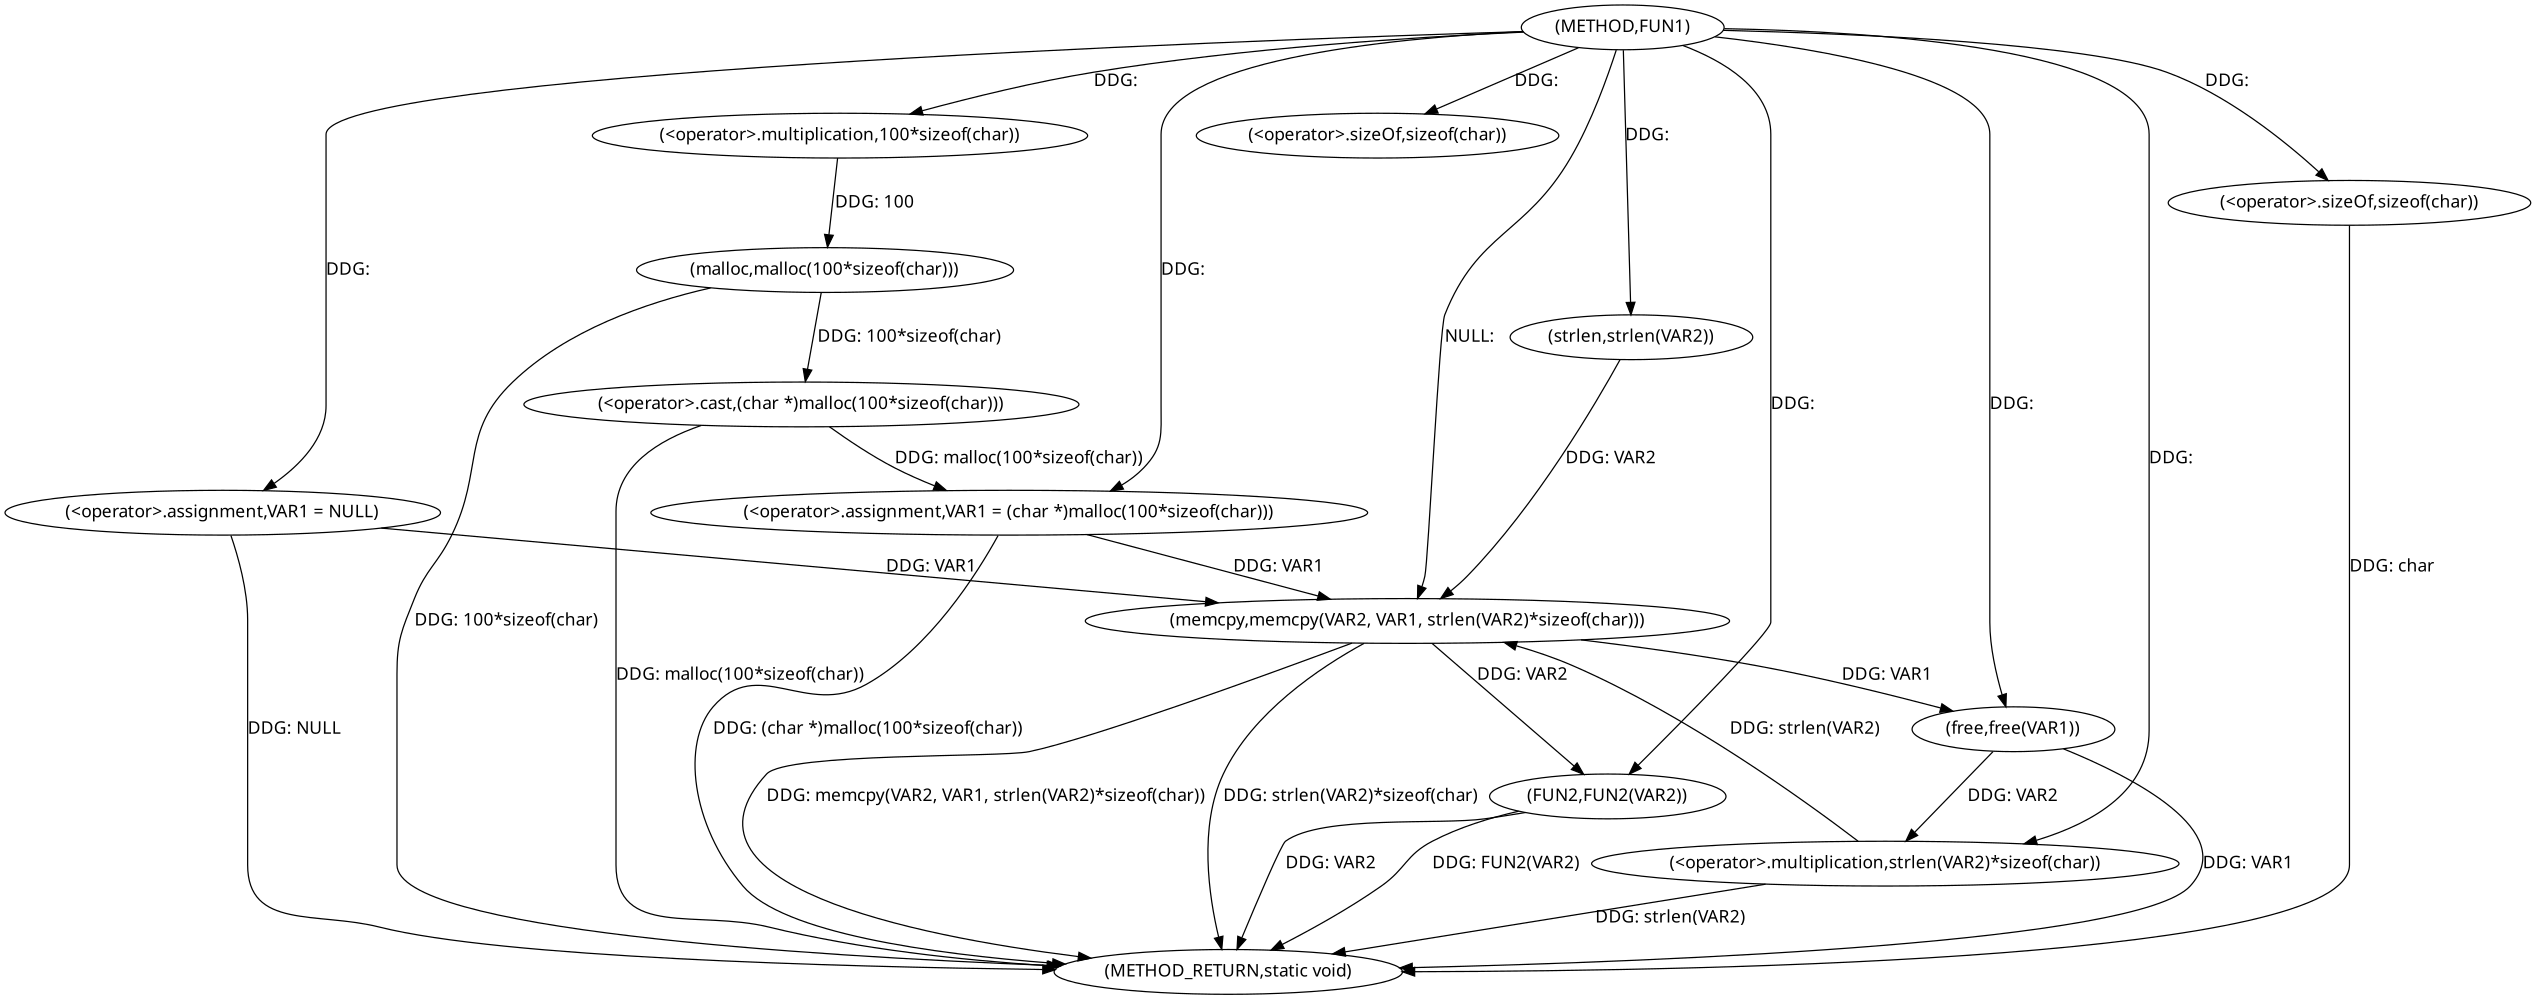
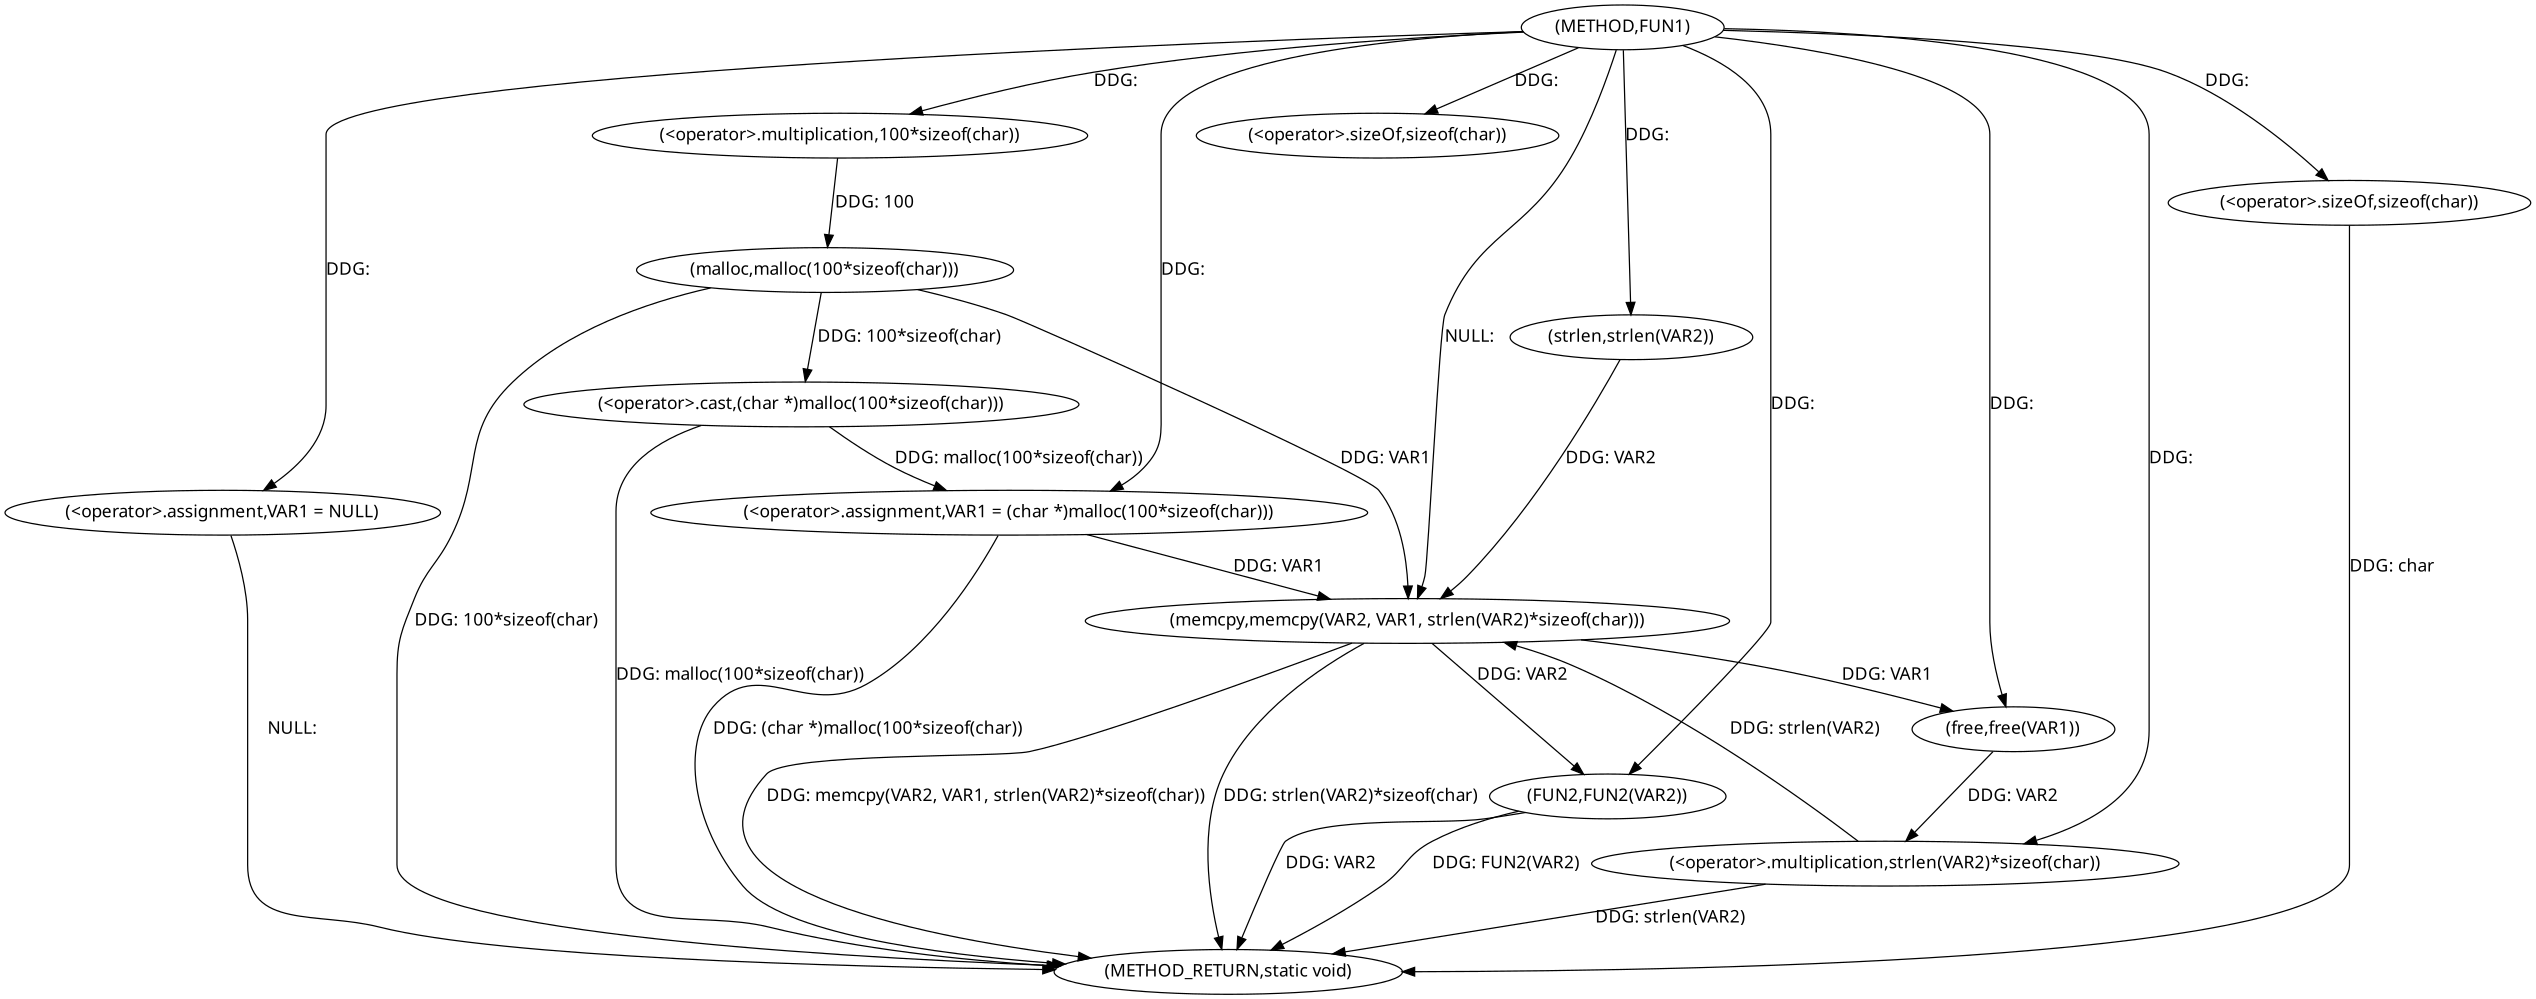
edge "(<operator>.assignment,VAR1 = NULL)" -> "(memcpy,memcpy(VAR2, VAR1, strlen(VAR2)*sizeof(char)))": now "(malloc,malloc(100*sizeof(char)))" -> "(memcpy,memcpy(VAR2, VAR1, strlen(VAR2)*sizeof(char)))"
edge "(<operator>.assignment,VAR1 = NULL)" -> "(METHOD_RETURN,static void)": label "DDG: NULL" -> "NULL: "
edge "(free,free(VAR1))" -> "(METHOD_RETURN,static void)": removed, label "DDG: VAR1"
